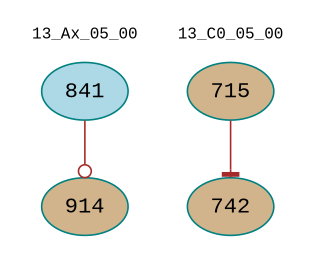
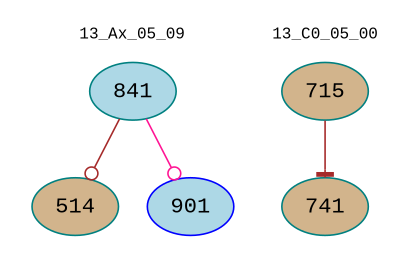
cluster "13_Ax_05_00": label "13_Ax_05_00" -> "13_Ax_05_09"
node "914": label "914" -> "514"
node "901": added
node "742": label "742" -> "741"
